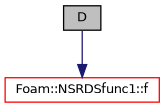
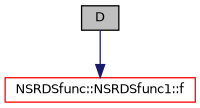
node "Foam::NSRDSfunc1::f": label "Foam::NSRDSfunc1::f" -> "NSRDSfunc::NSRDSfunc1::f"
